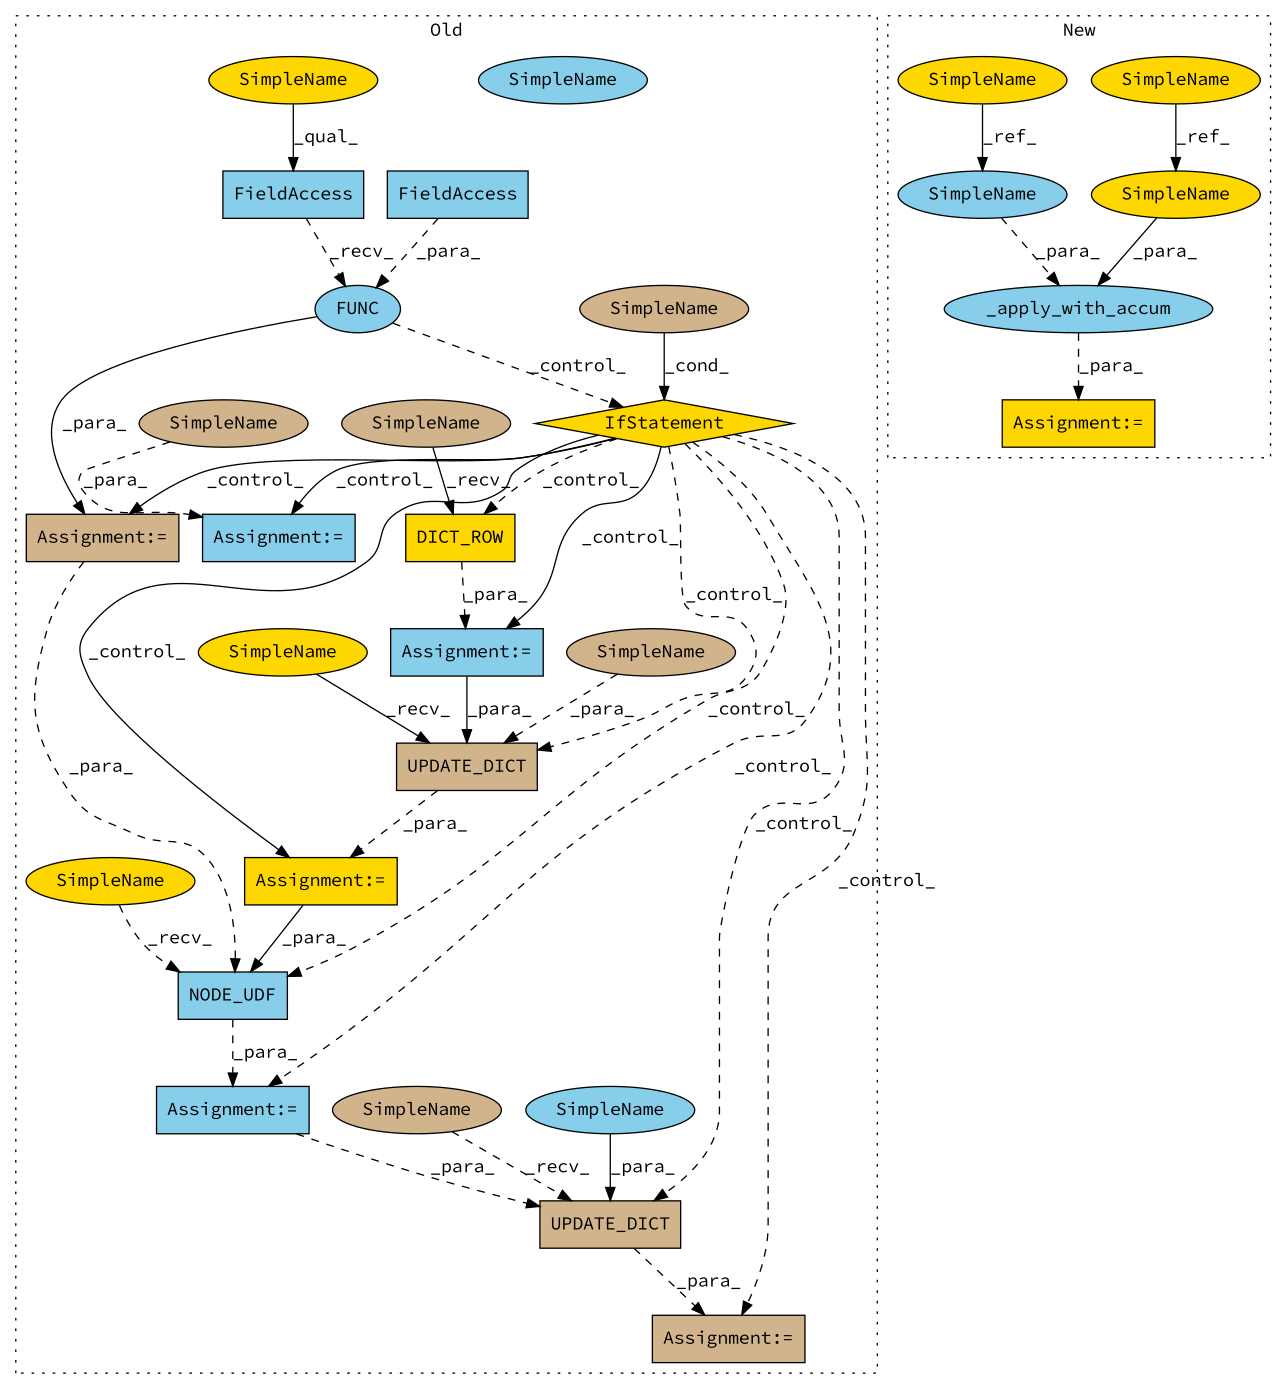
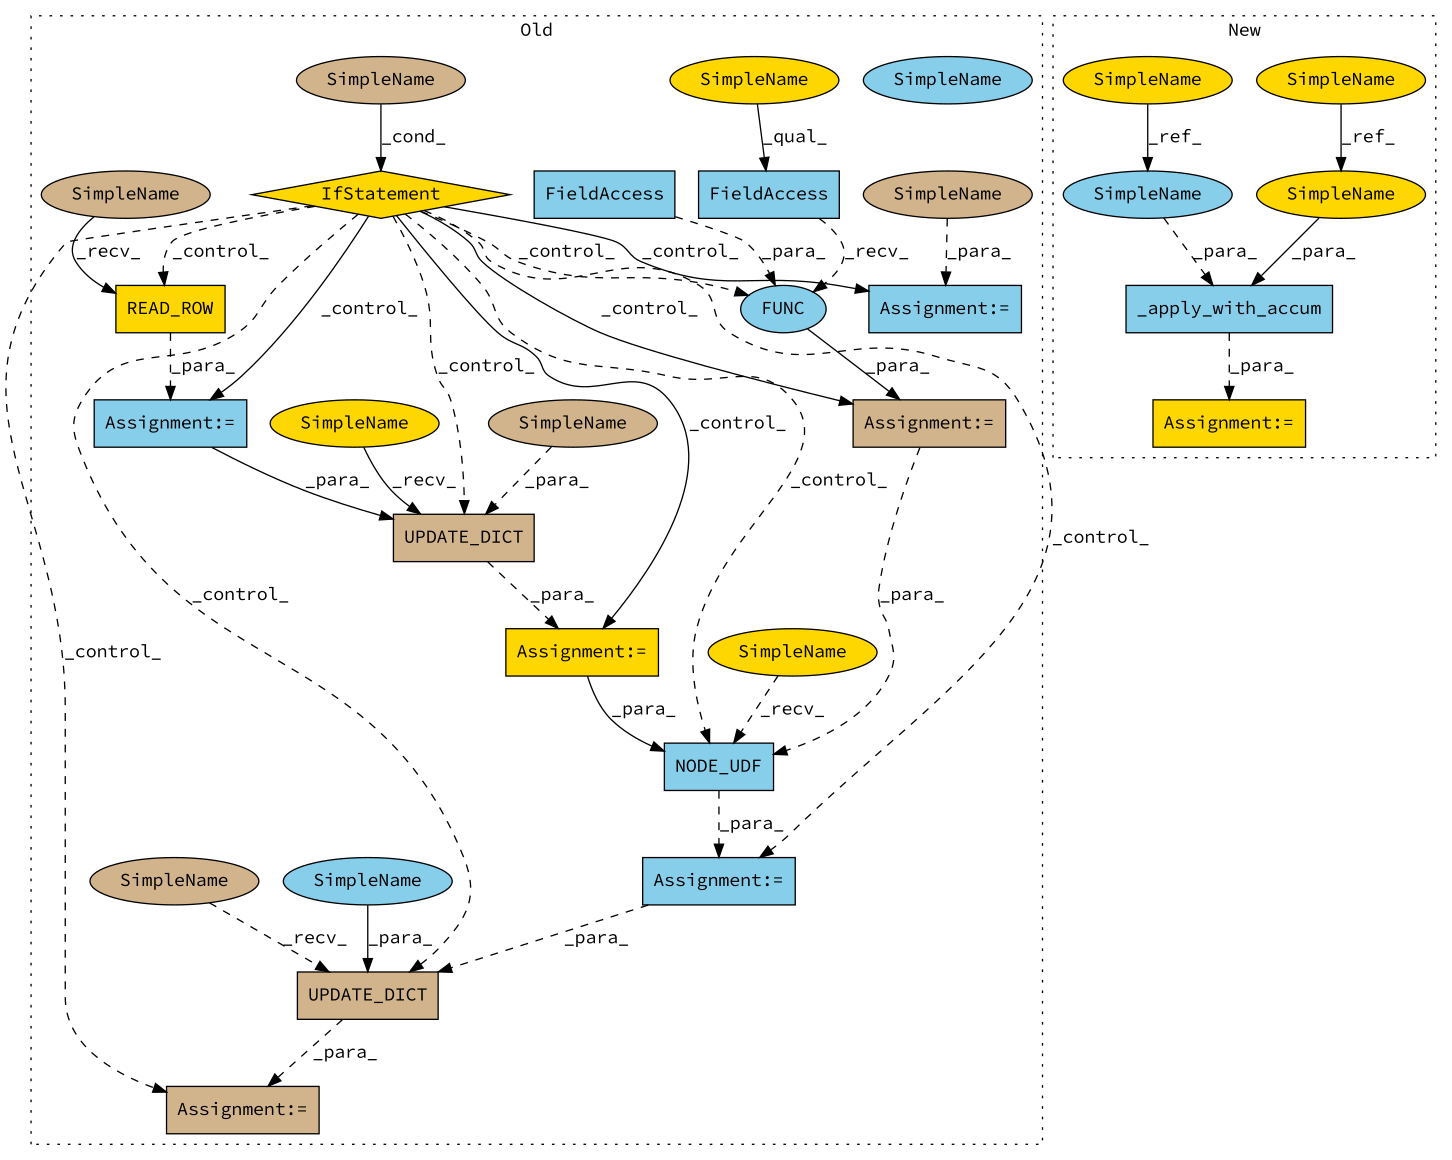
node "_apply_with_accum": shape ellipse -> box
edge "FUNC" -> "IfStatement": reversed
node "DICT_ROW": label "DICT_ROW" -> "READ_ROW"
